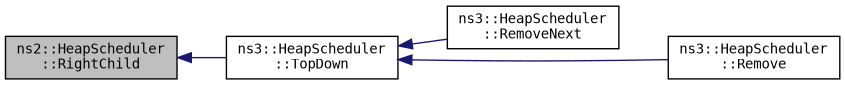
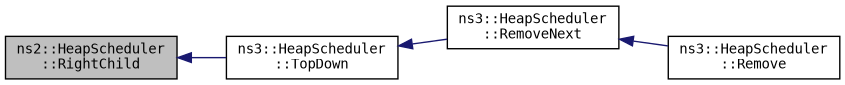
edge "ns3::HeapScheduler ::Remove" -> "ns3::HeapScheduler ::TopDown": now "ns3::HeapScheduler ::Remove" -> "ns3::HeapScheduler ::RemoveNext"
